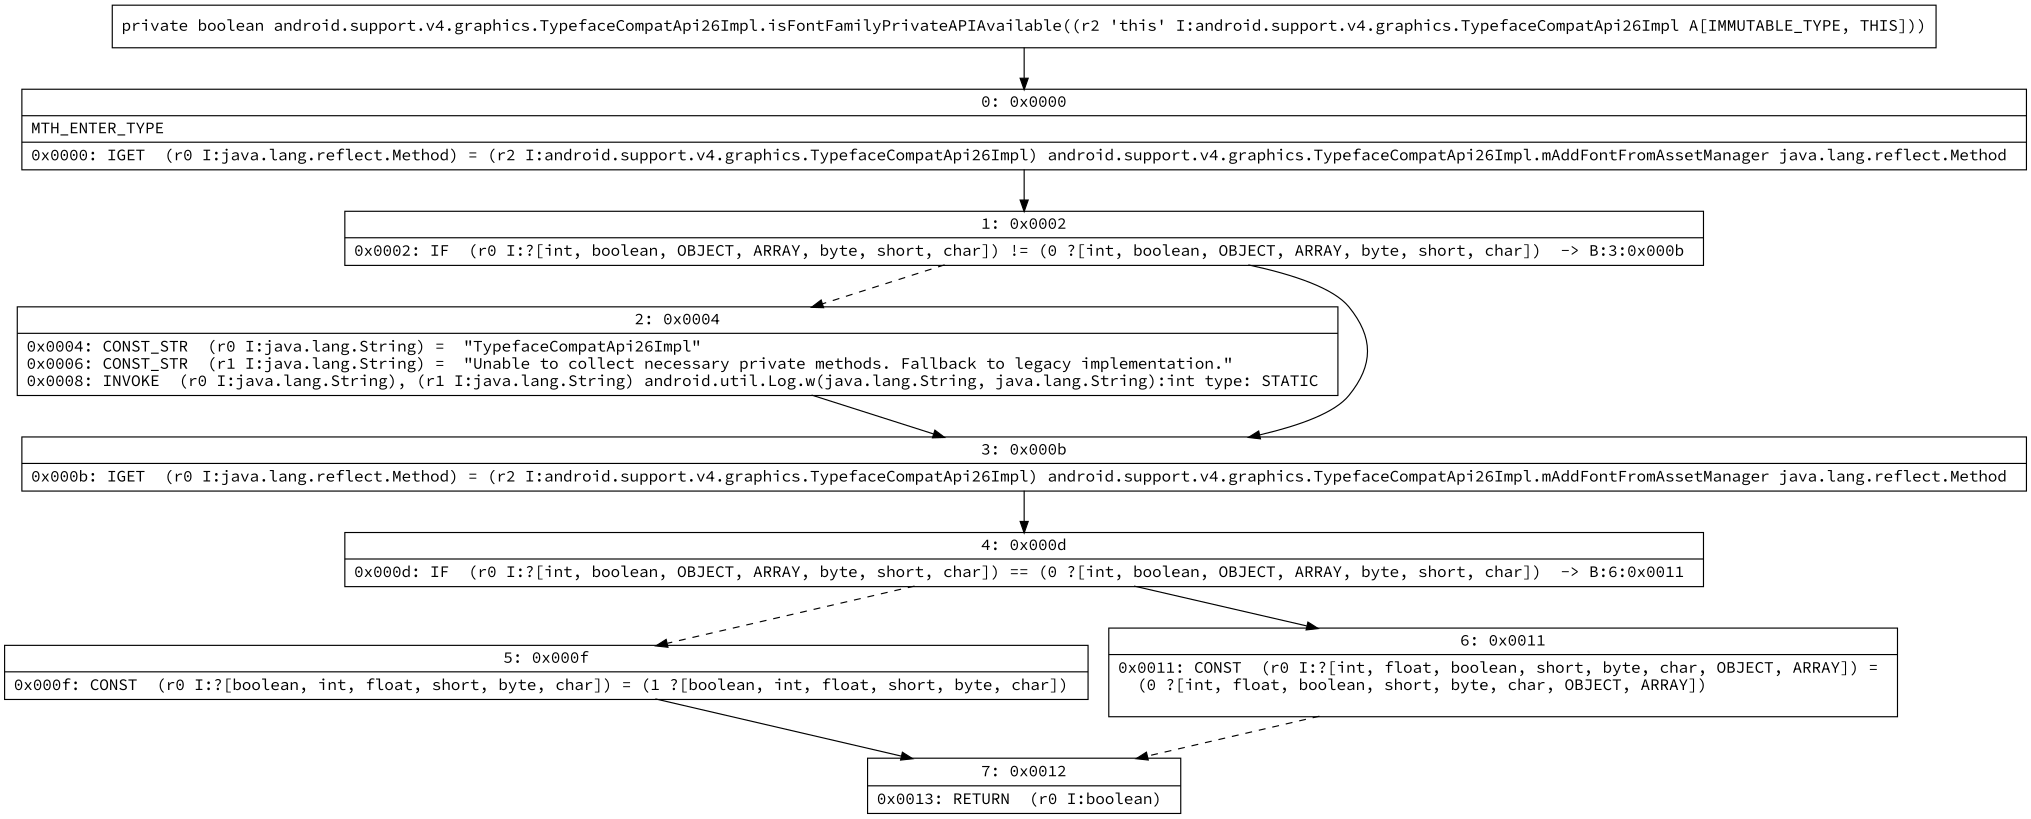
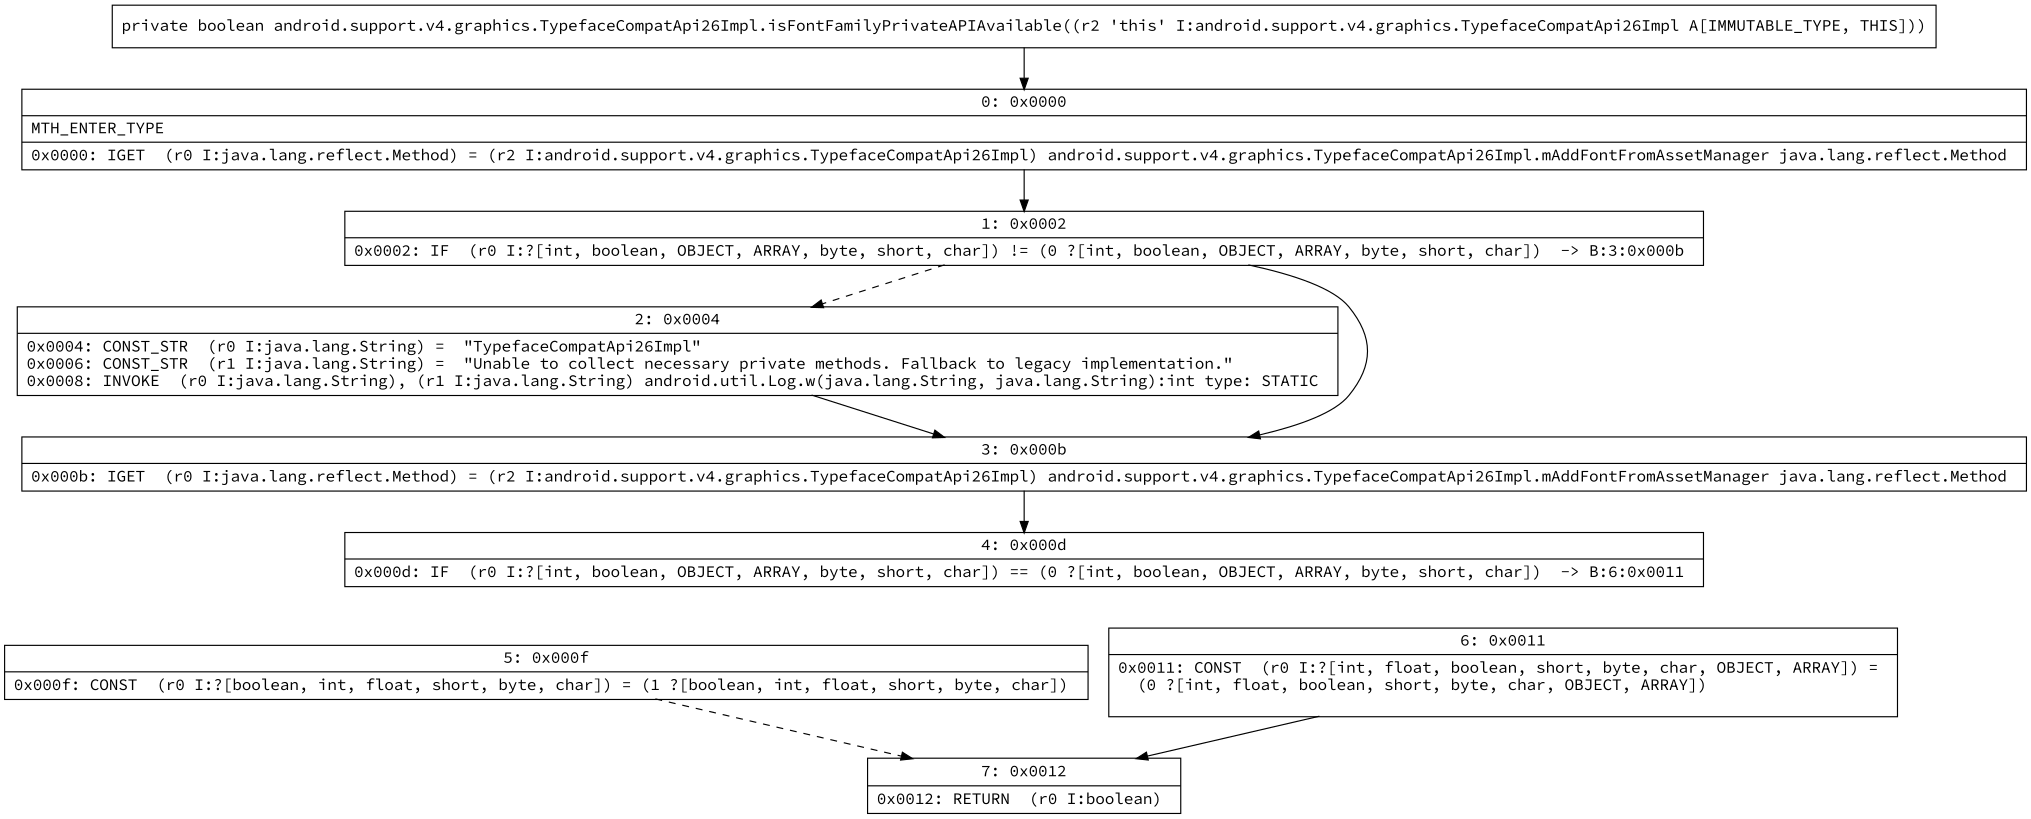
edge "4: 0x000d" -> "6: 0x0011": removed
edge "4: 0x000d" -> "5: 0x000f": removed
edge "5: 0x000f" -> "7: 0x0012": style solid -> dashed
edge "6: 0x0011" -> "7: 0x0012": style dashed -> solid
node "7: 0x0012": text "0x0013: RETURN  (r0 I:boolean)" -> "0x0012: RETURN  (r0 I:boolean)"
